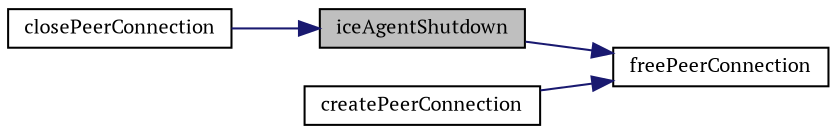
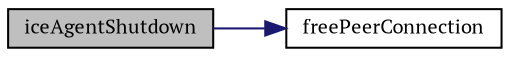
node "closePeerConnection": removed
node "createPeerConnection": removed
